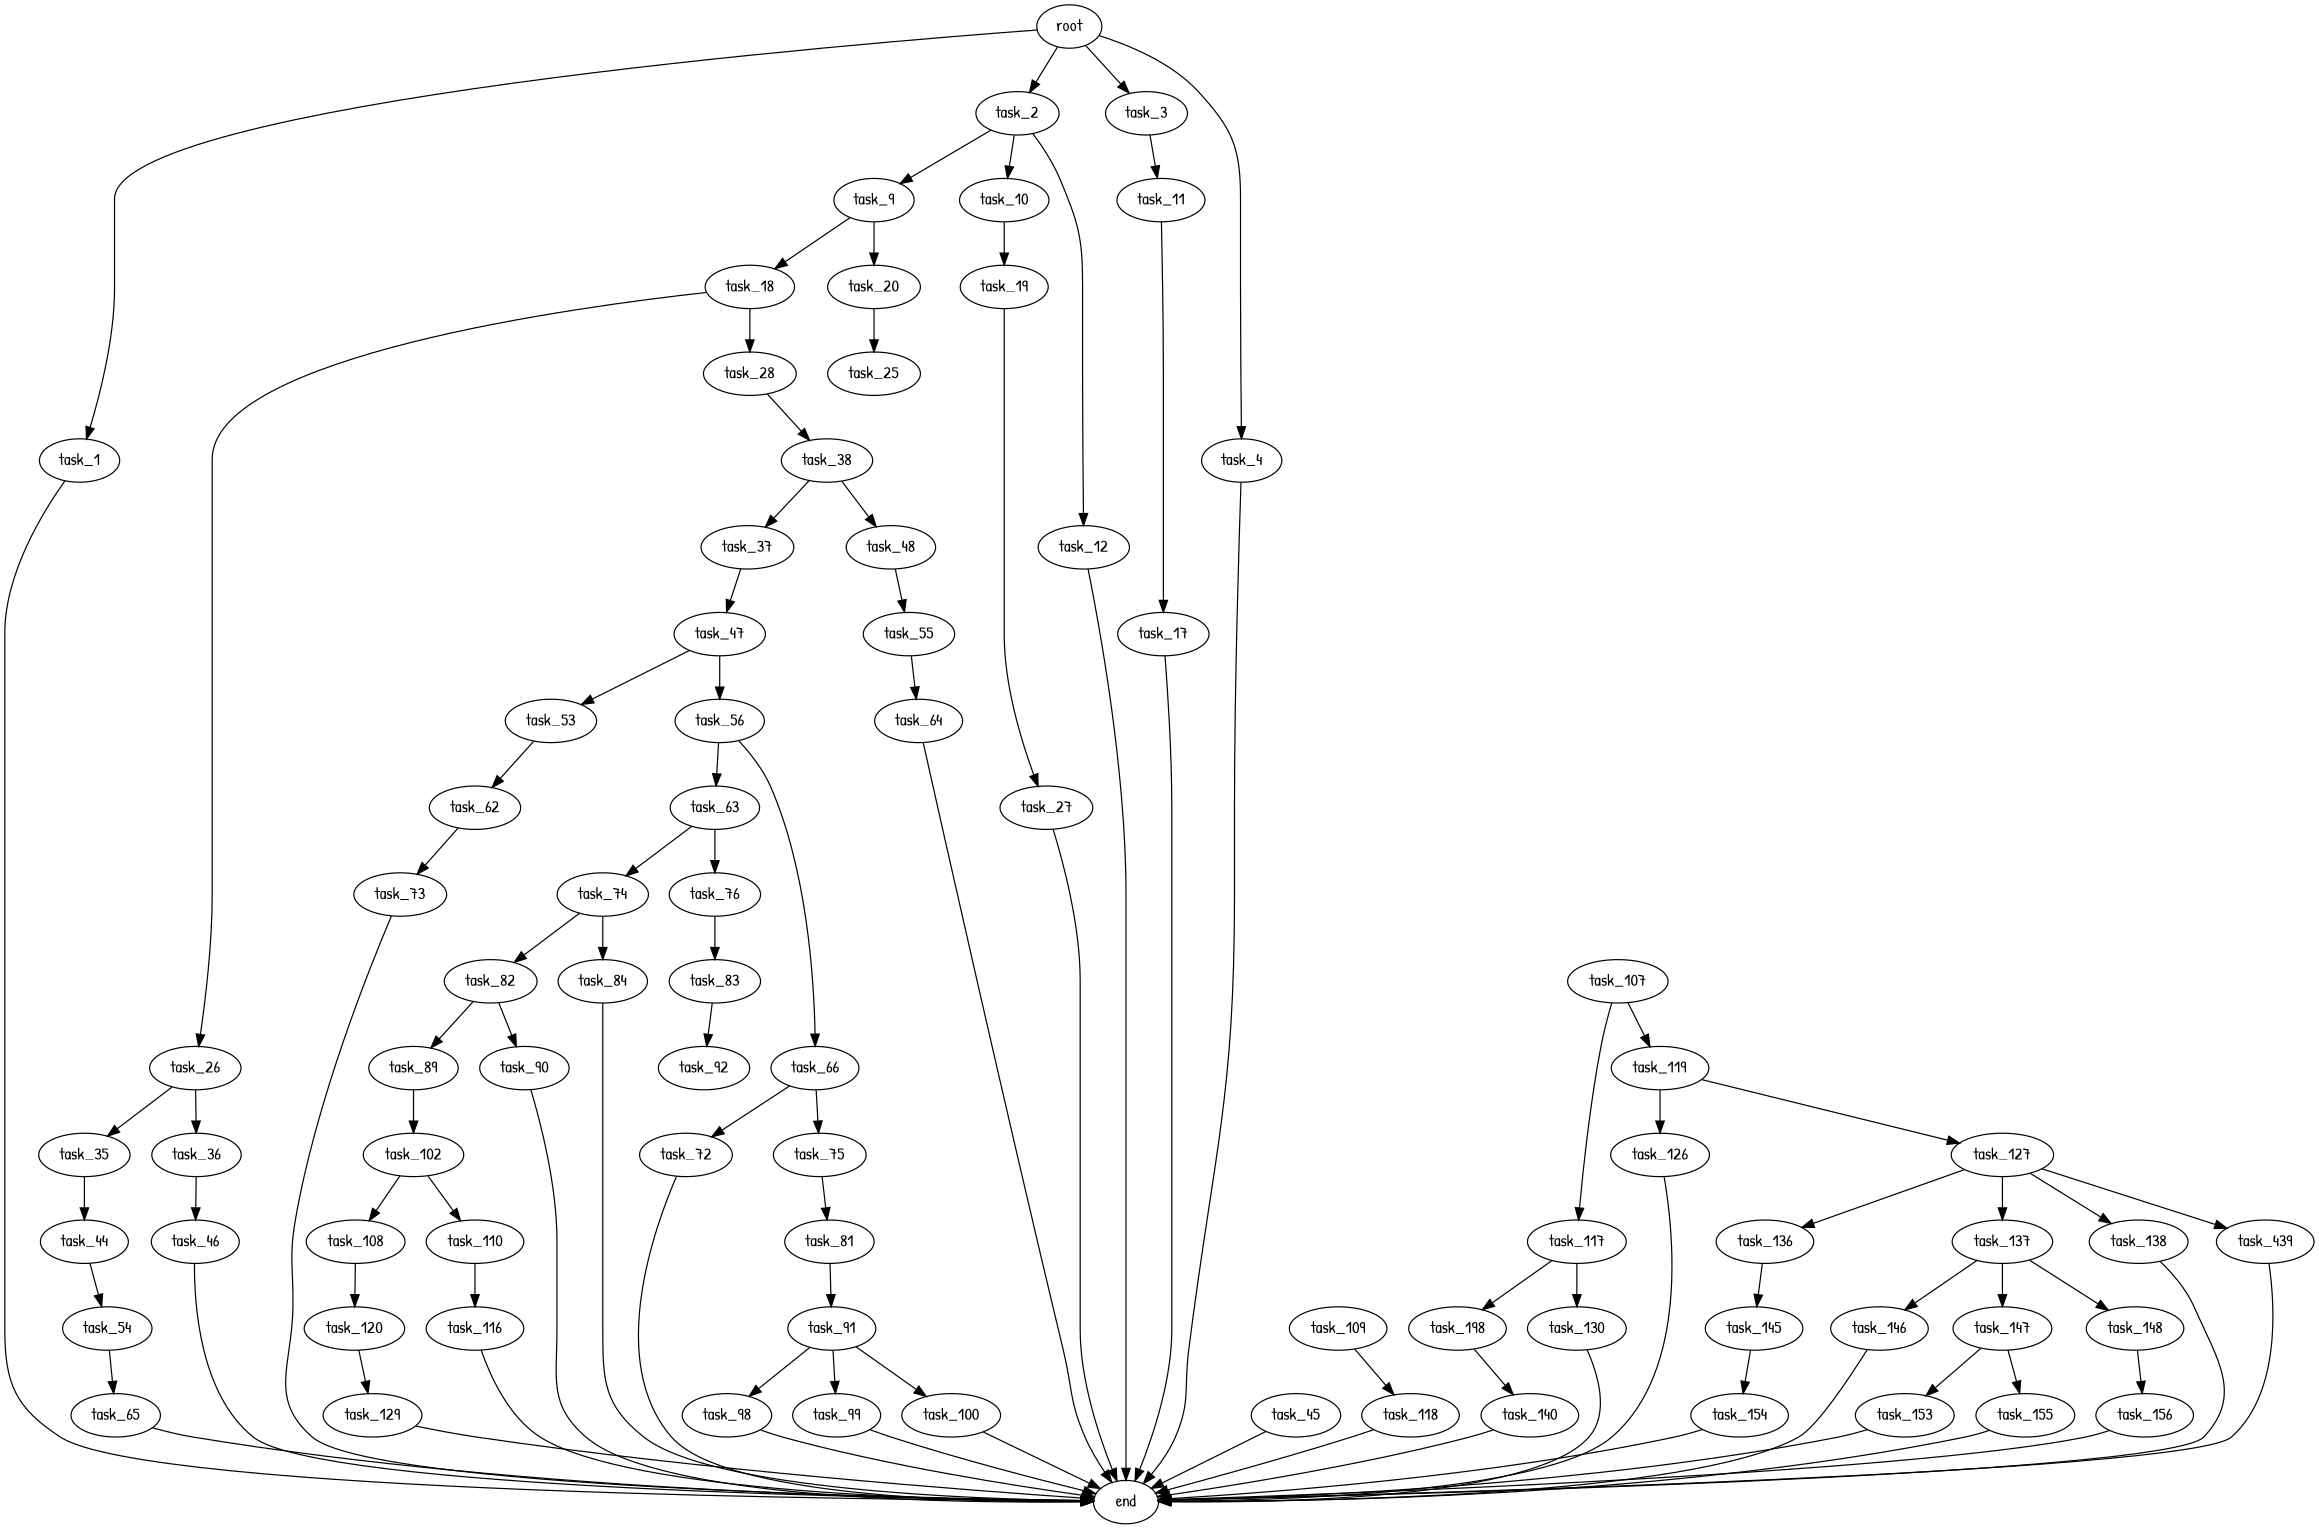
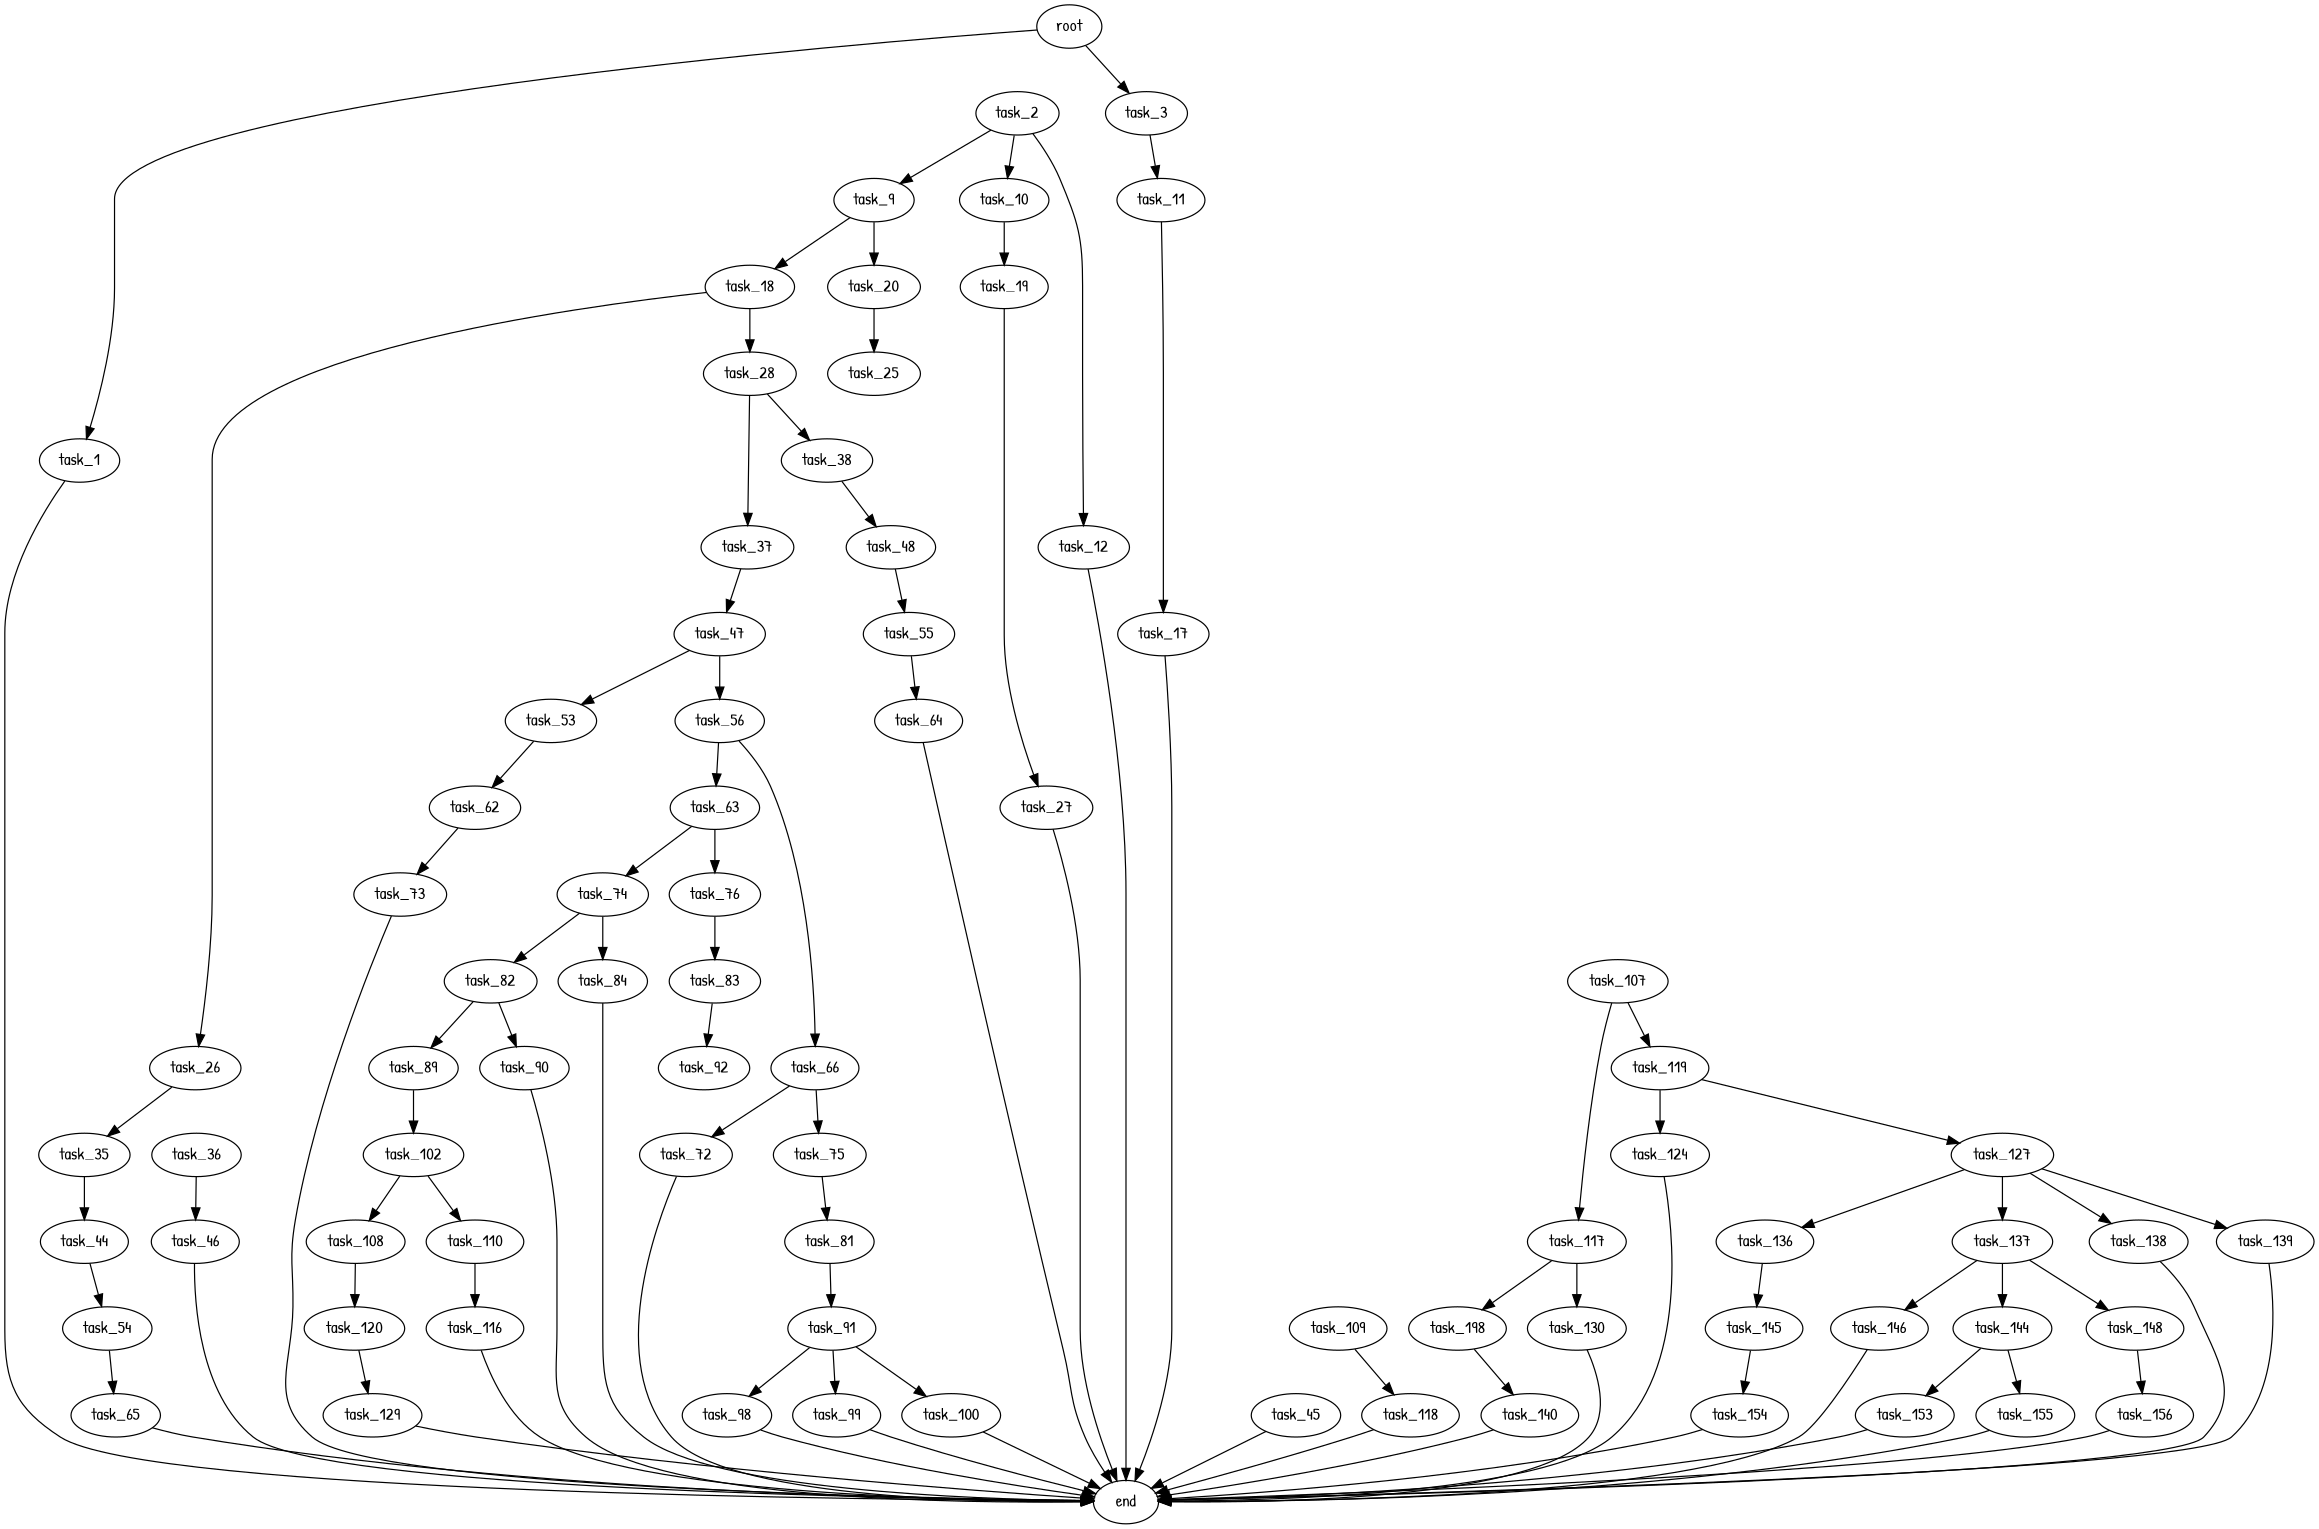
edge "root" -> "task_2": removed
node "task_4": removed
edge "task_38" -> "task_37": now "task_28" -> "task_37"
edge "task_26" -> "task_36": removed
node "task_126": label "task_126" -> "task_124"
node "task_439": label "task_439" -> "task_139"
node "task_147": label "task_147" -> "task_144"
